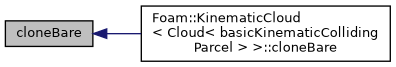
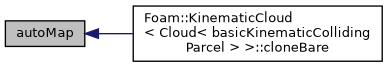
node "cloneBare": label "cloneBare" -> "autoMap"
